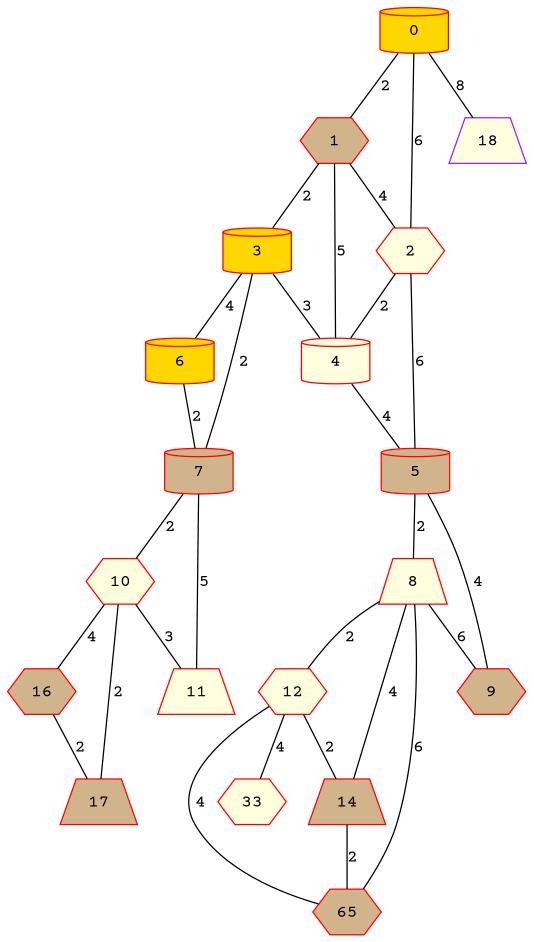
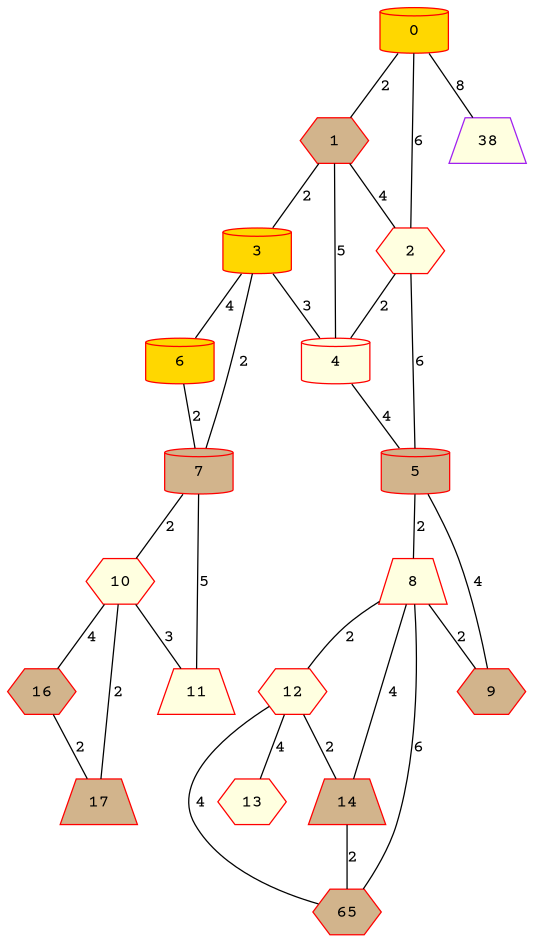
node "18": label "18" -> "38"
edge "8" -- "9": label "6" -> "2"
node "33": label "33" -> "13"
